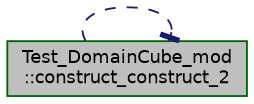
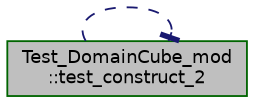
node "Test_DomainCube_mod ::construct_construct_2": label "Test_DomainCube_mod ::construct_construct_2" -> "Test_DomainCube_mod ::test_construct_2"
